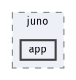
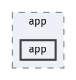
cluster "juno": label "juno" -> "app"
